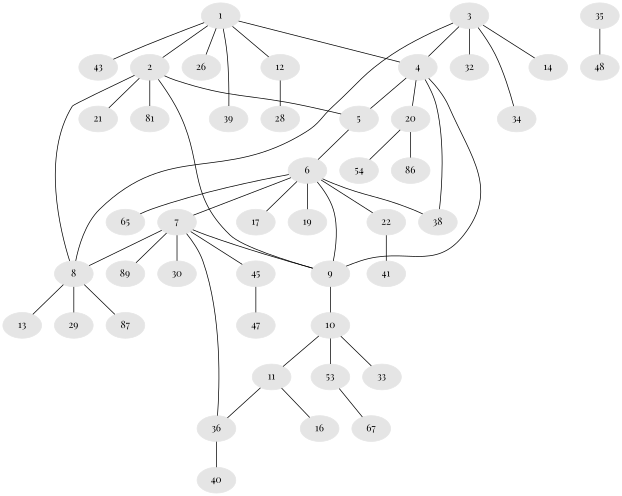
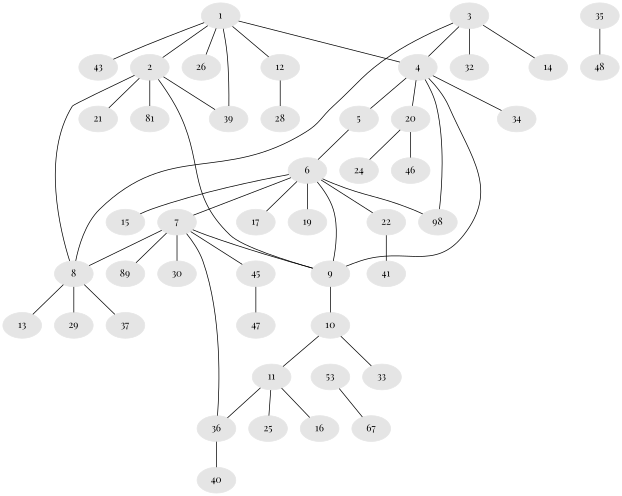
edge "3" -- "34": now "4" -- "34"
edge "2" -- "5": now "2" -- "39"
node "54": label "54" -> "24"
node "86": label "86" -> "46"
node "65": label "65" -> "15"
node "38": label "38" -> "98"
node "87": label "87" -> "37"
edge "10" -- "53": removed
node "25": added
